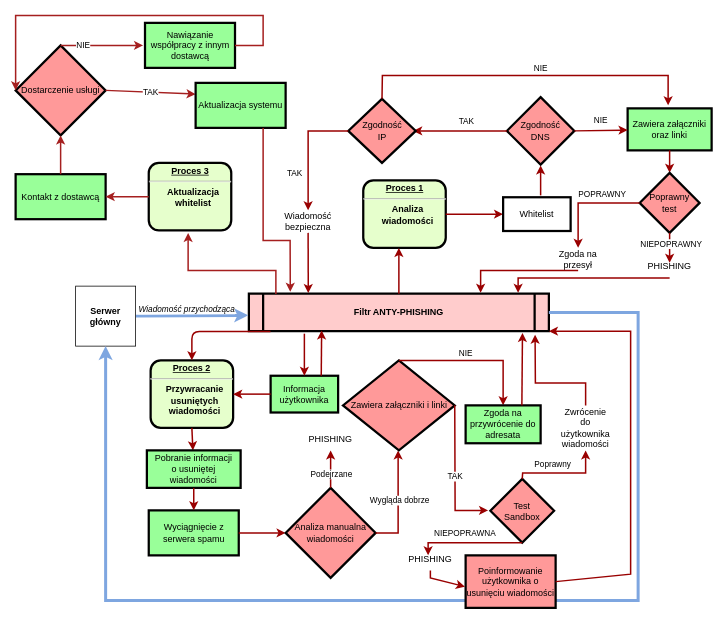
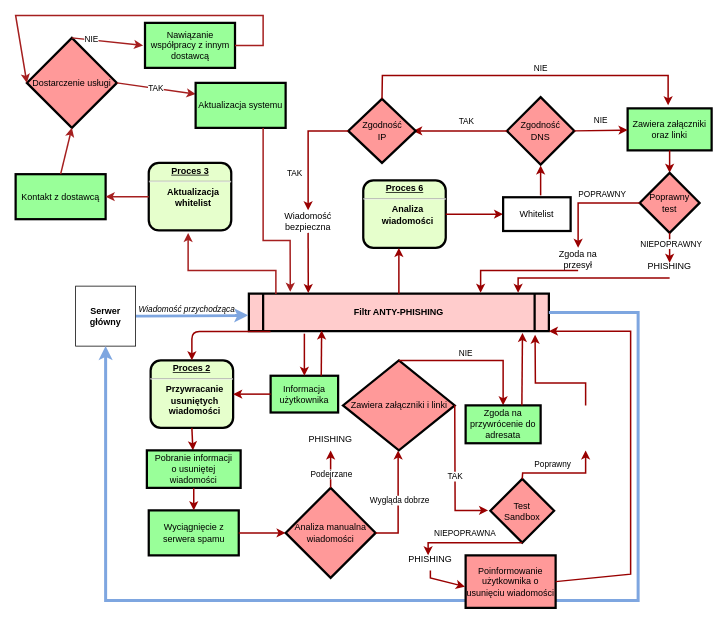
node "Dostarczenie usługi": moved (60, 90) -> (72, 83)
node "Proces 1 Analiza wiadomości": label "Proces 1 Analiza wiadomości" -> "Proces 6 Analiza wiadomości"
node "Zwrócenie do użytkownika wiadomości": removed
